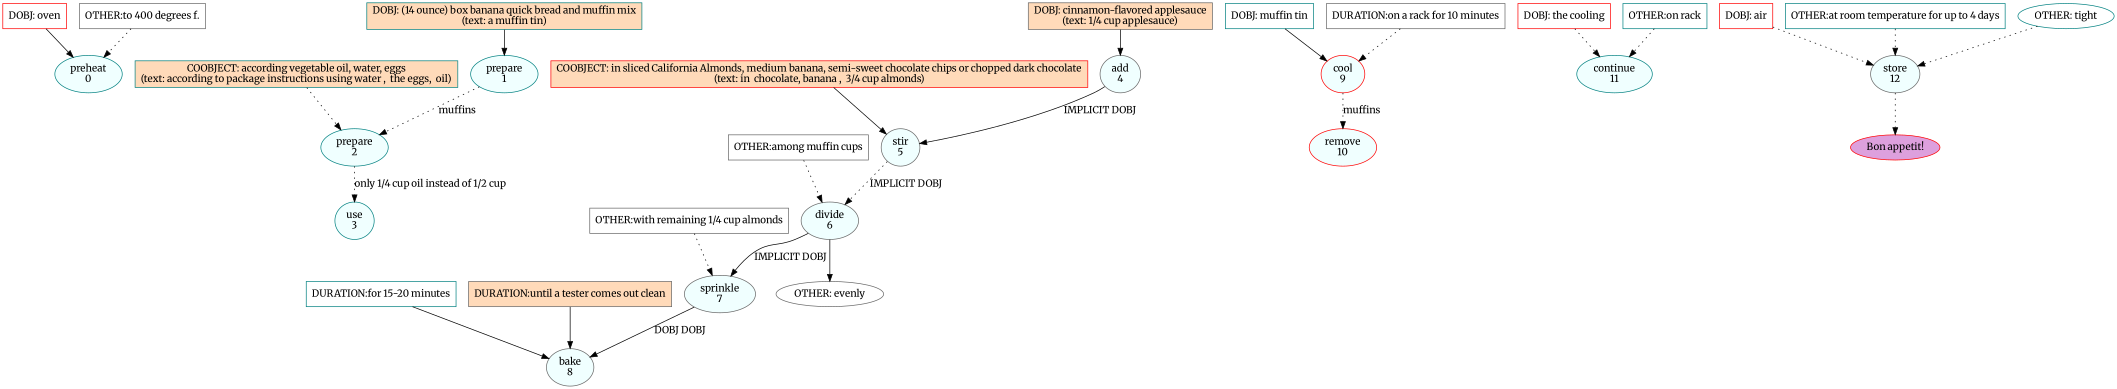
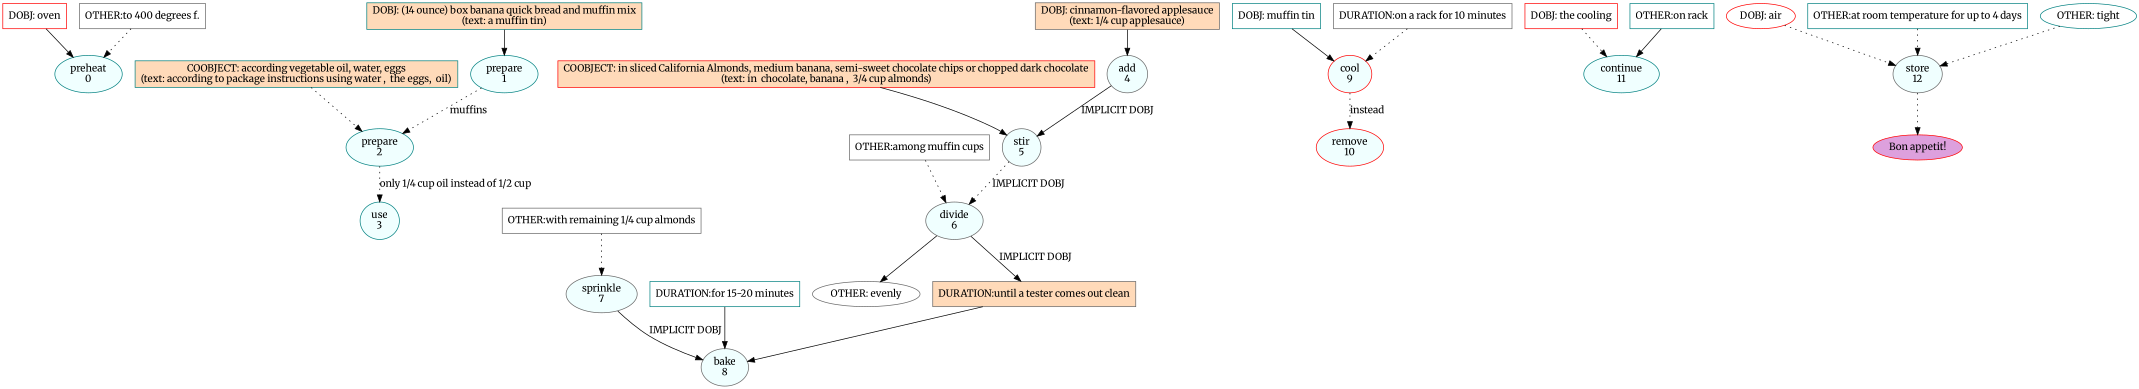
node "DOBJ: air": shape box -> ellipse
edge "OTHER:on rack" -> "continue 11": style dotted -> solid
edge "cool 9" -> "remove 10": label "muffins" -> "instead"
edge "divide 6" -> "sprinkle 7": now "divide 6" -> "DURATION:until a tester comes out clean"
edge "sprinkle 7" -> "bake 8": label "DOBJ DOBJ" -> "IMPLICIT DOBJ"
